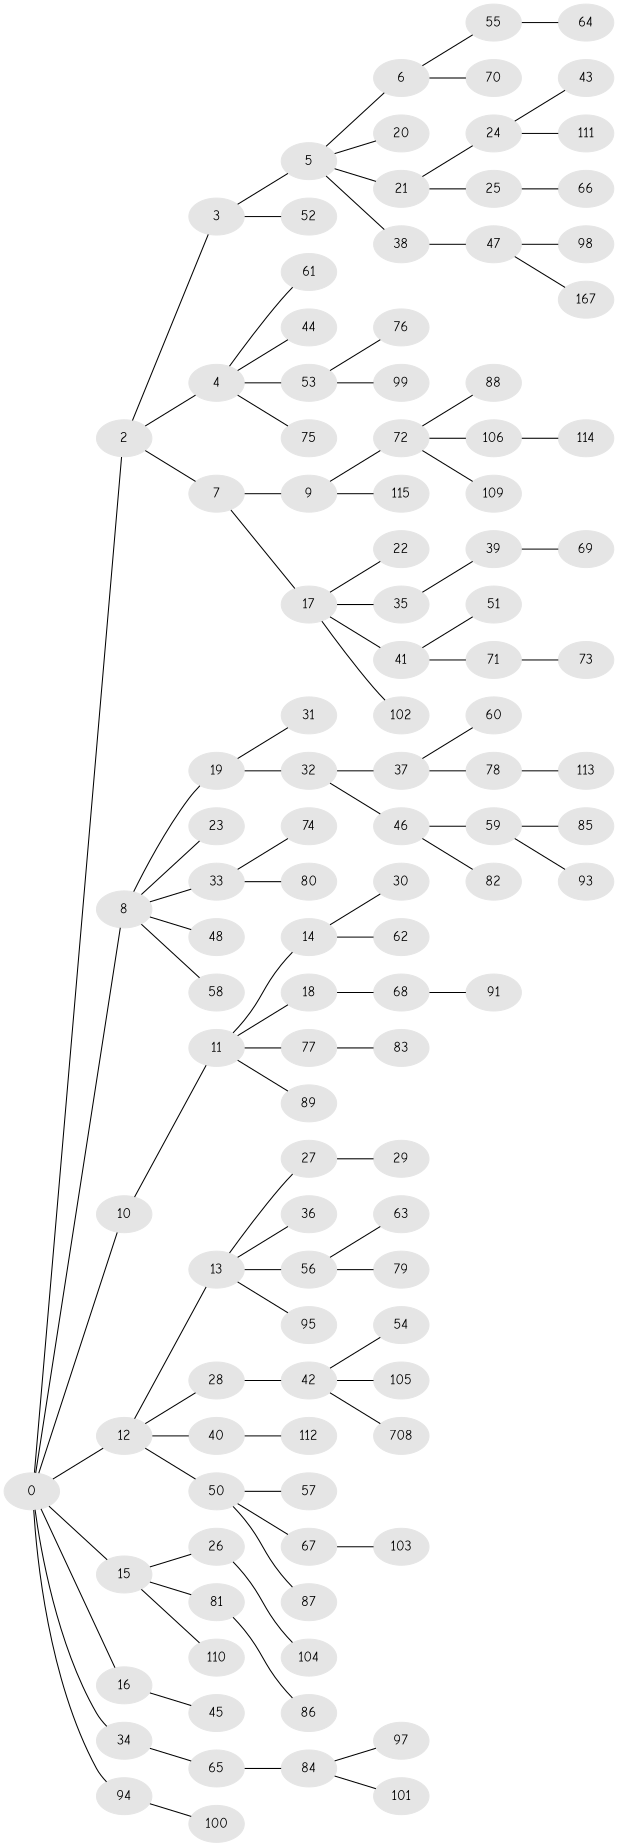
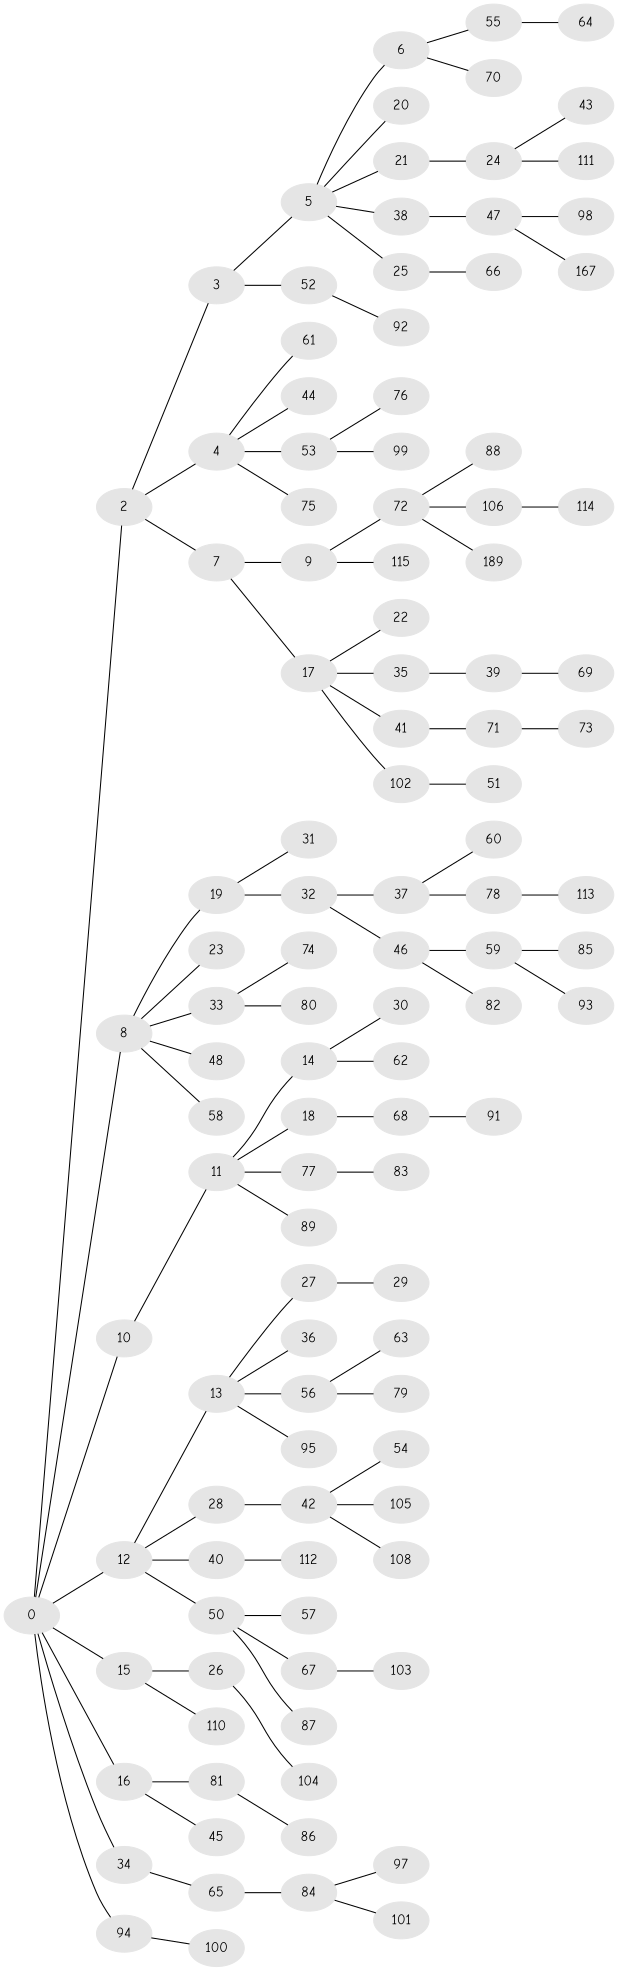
edge "21" -- "25": now "5" -- "25"
node "92": added
node "109": label "109" -> "189"
edge "51" -- "41": now "51" -- "102"
node "708": label "708" -> "108"
edge "15" -- "81": now "16" -- "81"
